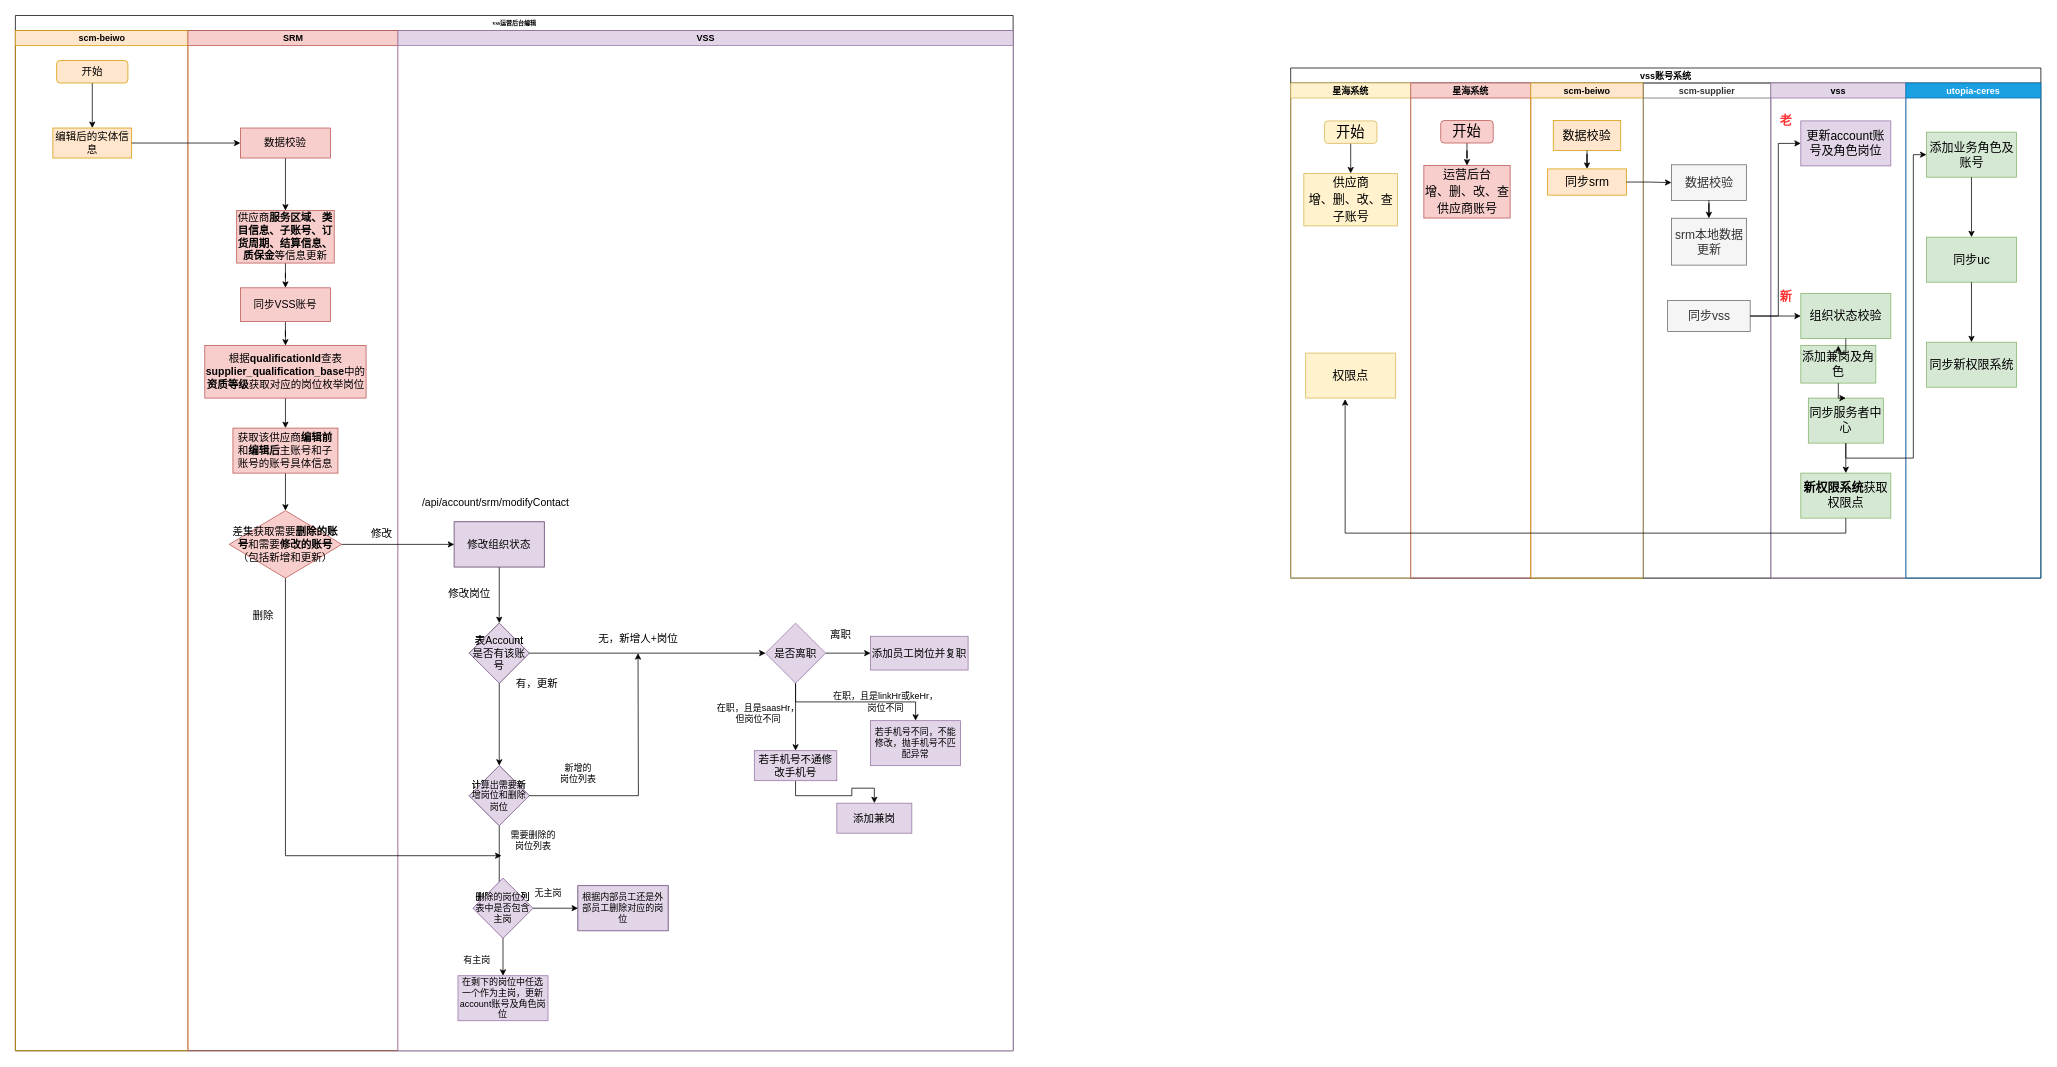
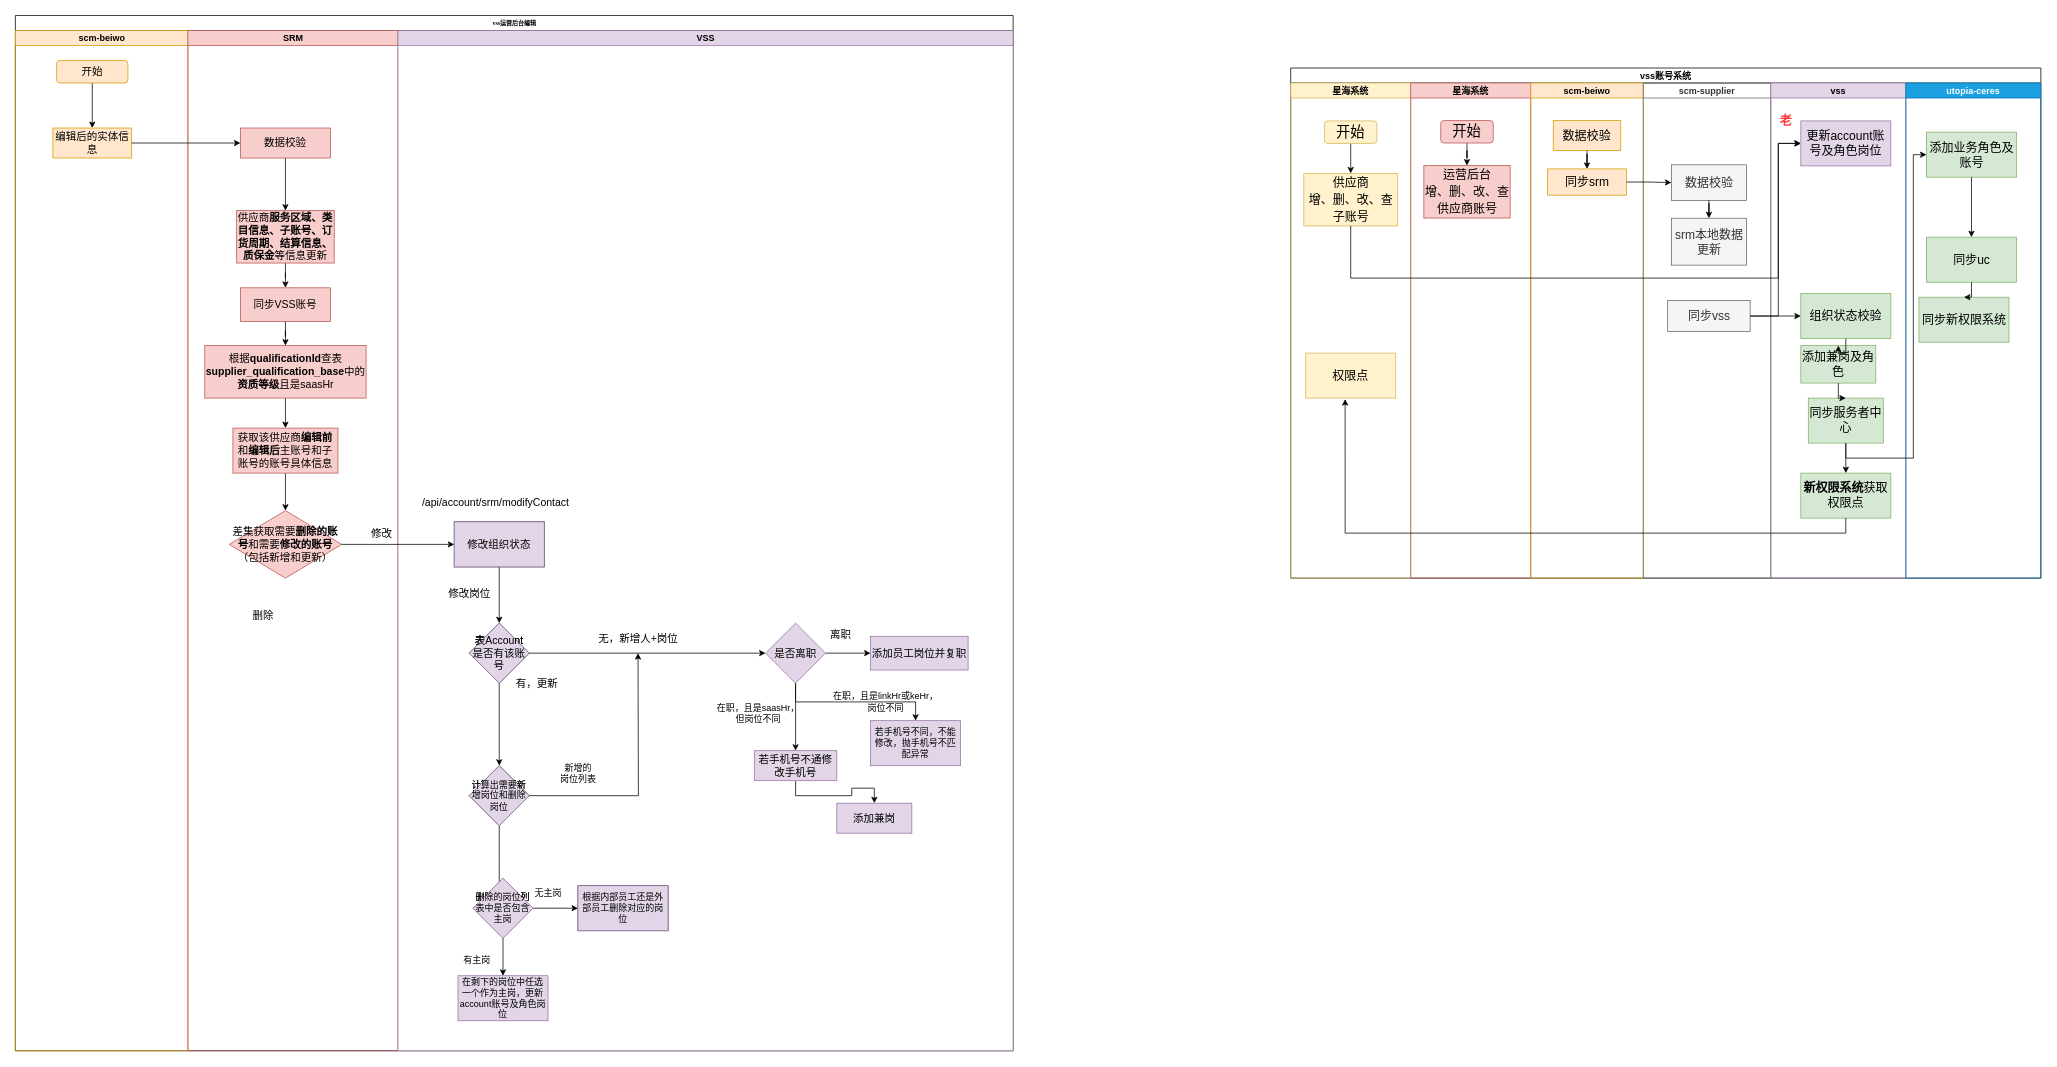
edge "供应商 增、删、改、查子账号" -> "更新account账号及角色岗位": added
node "新": removed
node "同步新权限系统": moved (1971, 365) -> (1964, 320)
node "根据qualificationId查表supplier_qualification_base中的资质等级获取对应的岗位枚举岗位": label "根据qualificationId查表supplier_qualification_base中的资质等级获取对应的岗位枚举岗位" -> "根据qualificationId查表supplier_qualification_base中的资质等级且是saasHr"
edge "差集获取需要删除的账号和需要修改的账号（包括新增和更新）" -> "需要删除的 岗位列表": removed
node "需要删除的 岗位列表": removed
